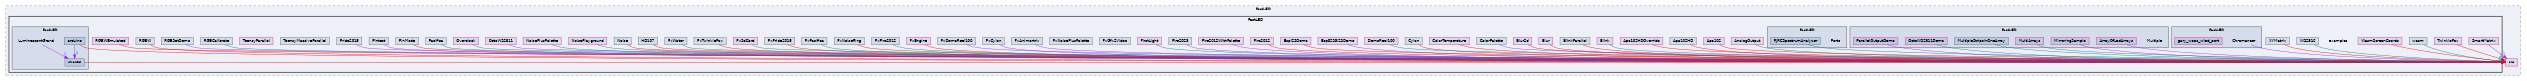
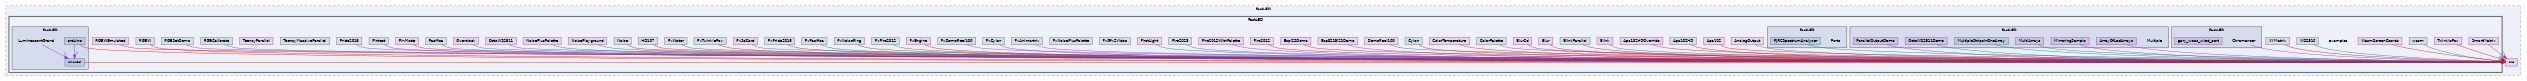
node "PinMode": color gray40 -> deeppink
